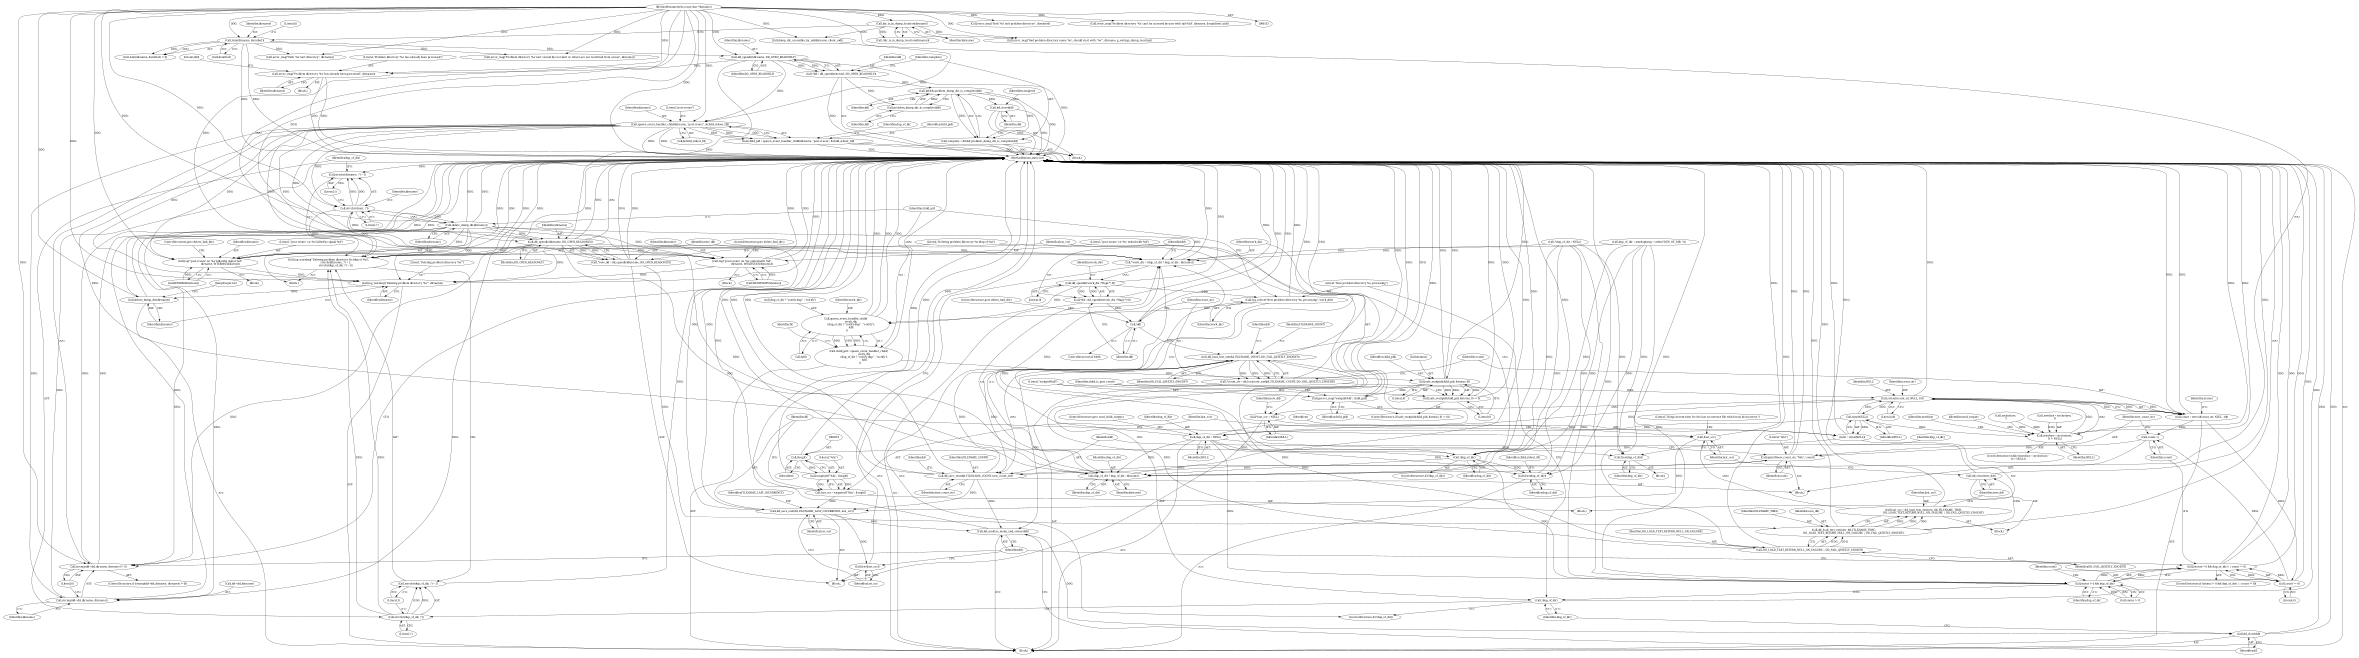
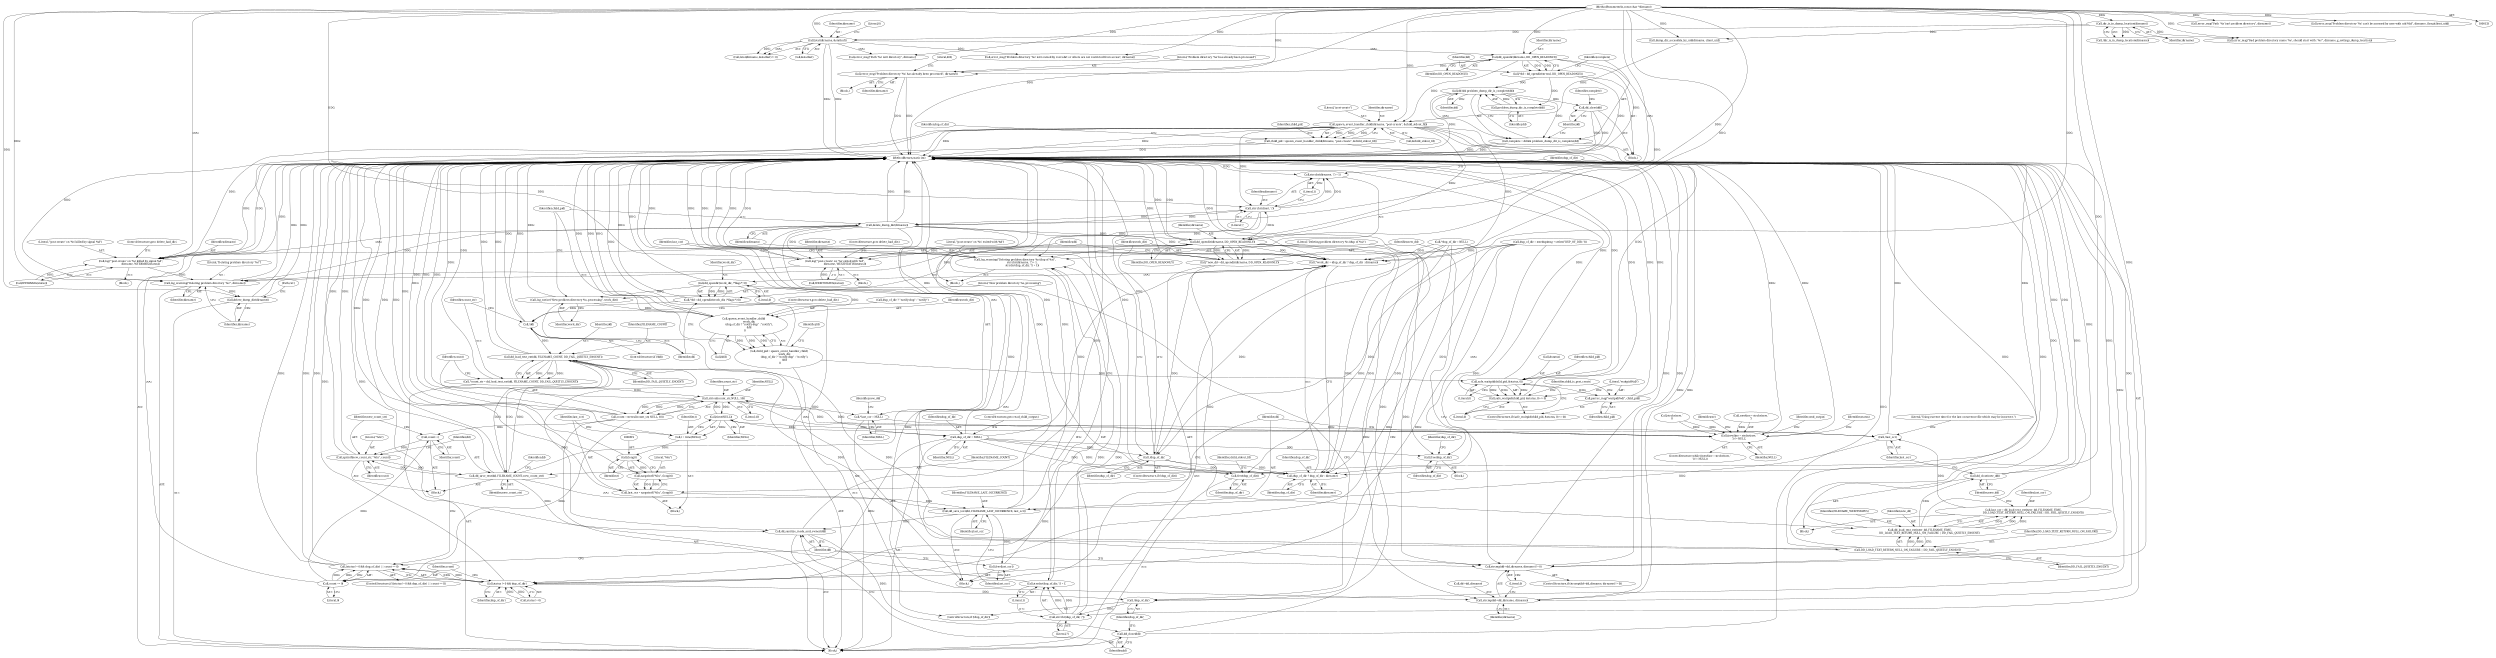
node "(JumpTarget,ret:)": label "(JumpTarget,ret:)" -> "(Path,ret:)"
edge "(Identifier,status)" -> "(Call,count = strtoul(count_str, NULL, 10))": now "(Identifier,status)" -> "(Call,(newline = strchr(raw, ' ')) != NULL)"
node "(Identifier,newline)": label "(Identifier,newline)" -> "(Identifier,str)"
node "(Identifier,FILENAME_TIME)": label "(Identifier,FILENAME_TIME)" -> "(Identifier,FILENAME_WEXITSTATUS)"
